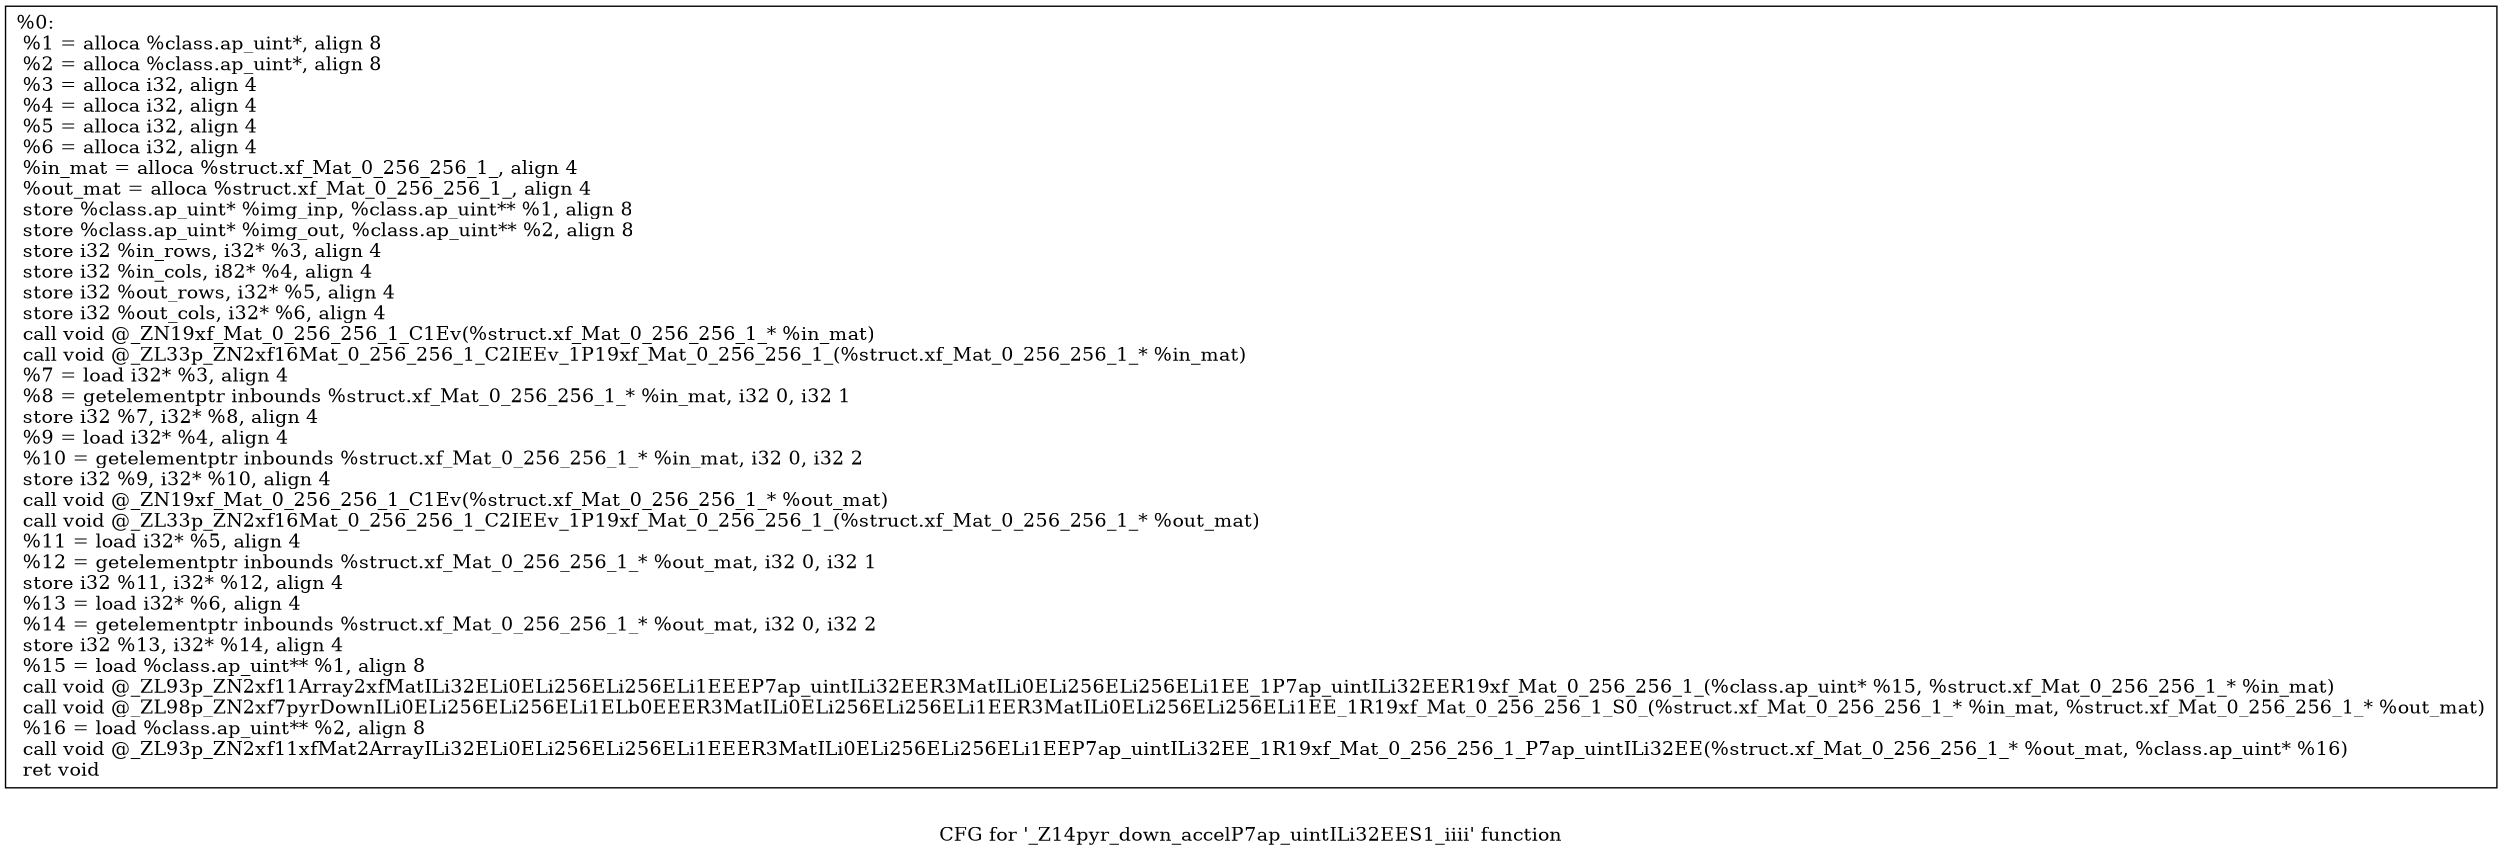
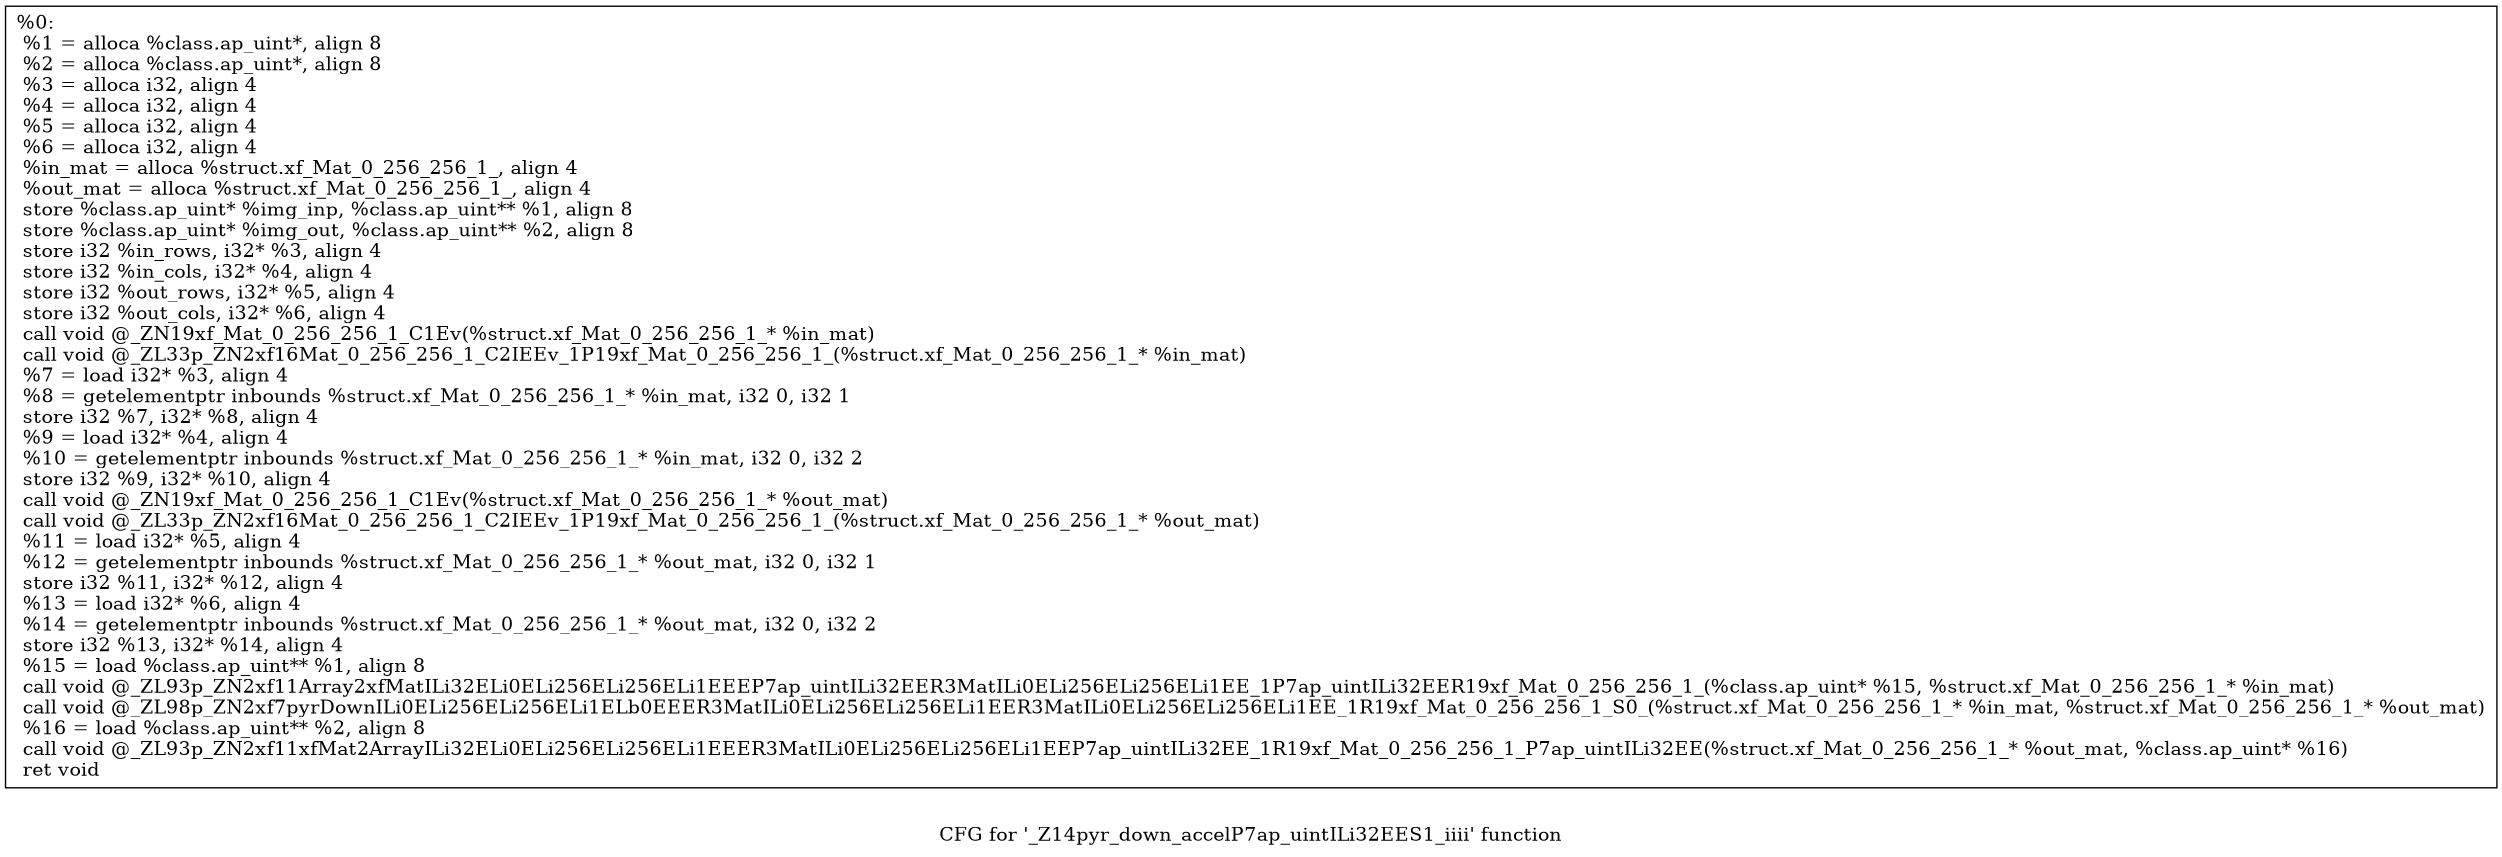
node "%0:": text "store i32 %in_cols, i82* %4, align 4" -> "store i32 %in_cols, i32* %4, align 4"
